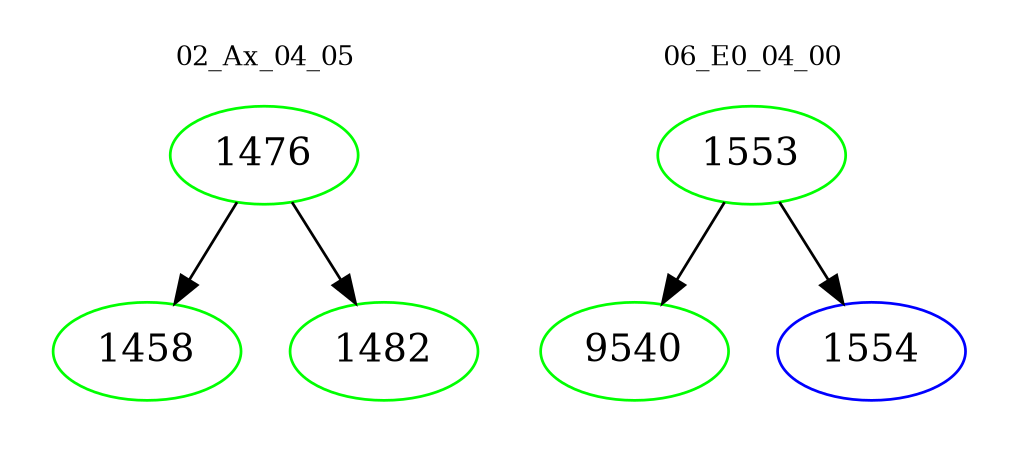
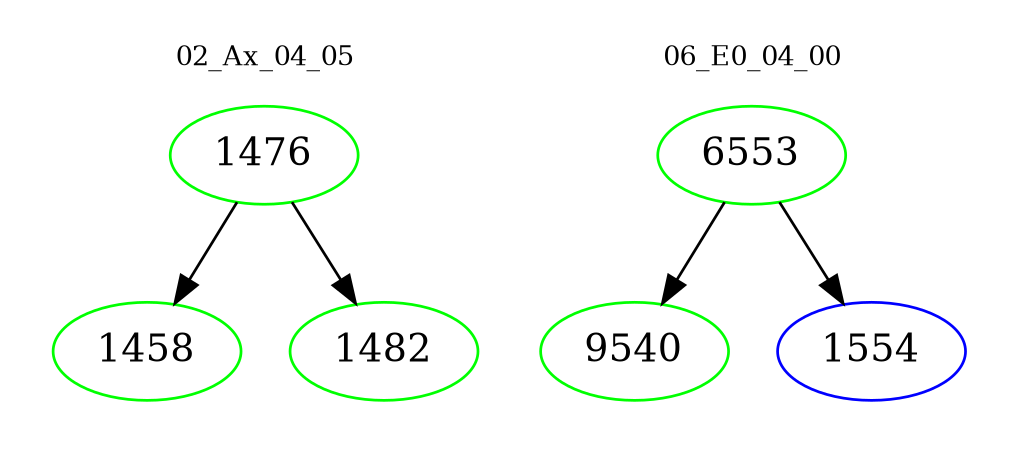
node "1553": label "1553" -> "6553"
